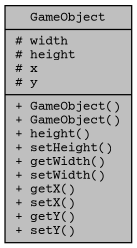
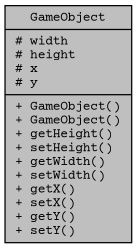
node "GameObject": text "+ height()" -> "+ getHeight()"
